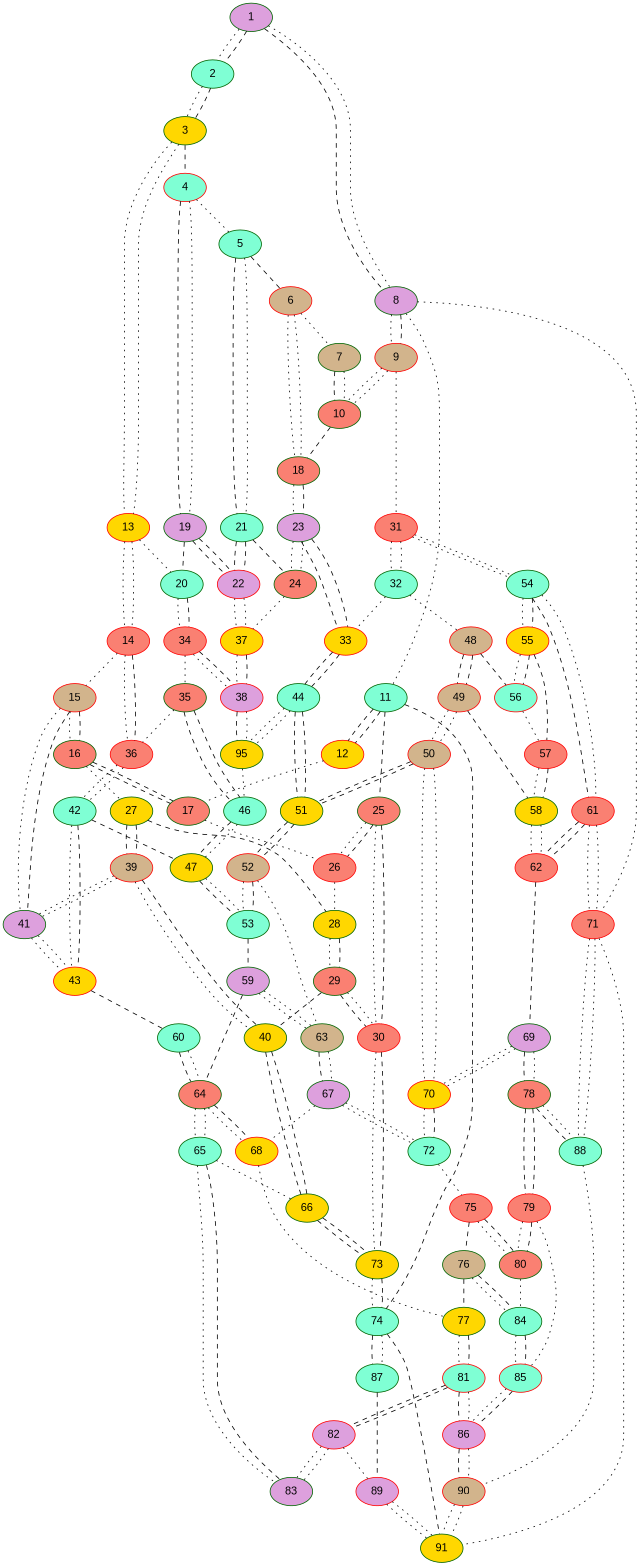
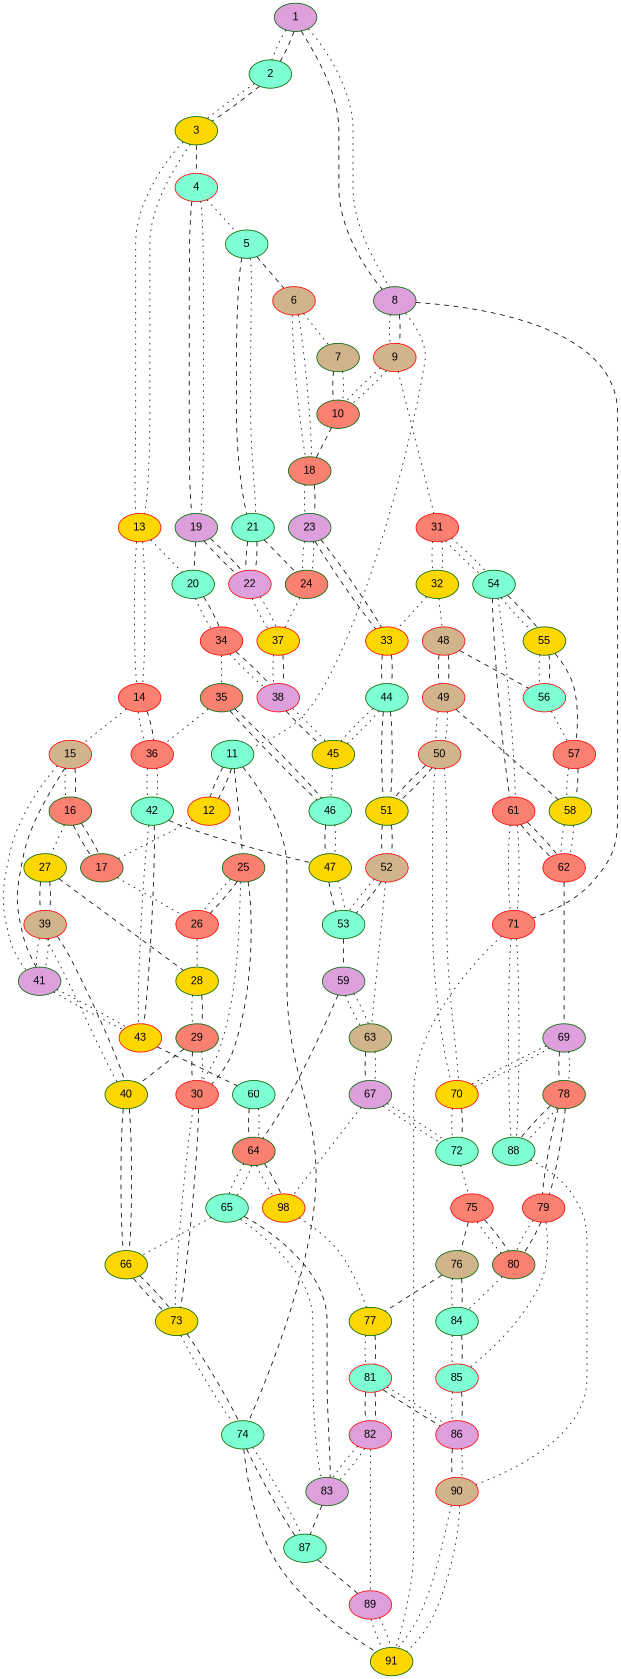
edge "8" -- "71": style dotted -> dashed
node "32": fillcolor aquamarine -> gold
node "55": color red -> darkgreen
node "95": label "95" -> "45"
node "68": label "68" -> "98"
edge "83" -- "87": added
